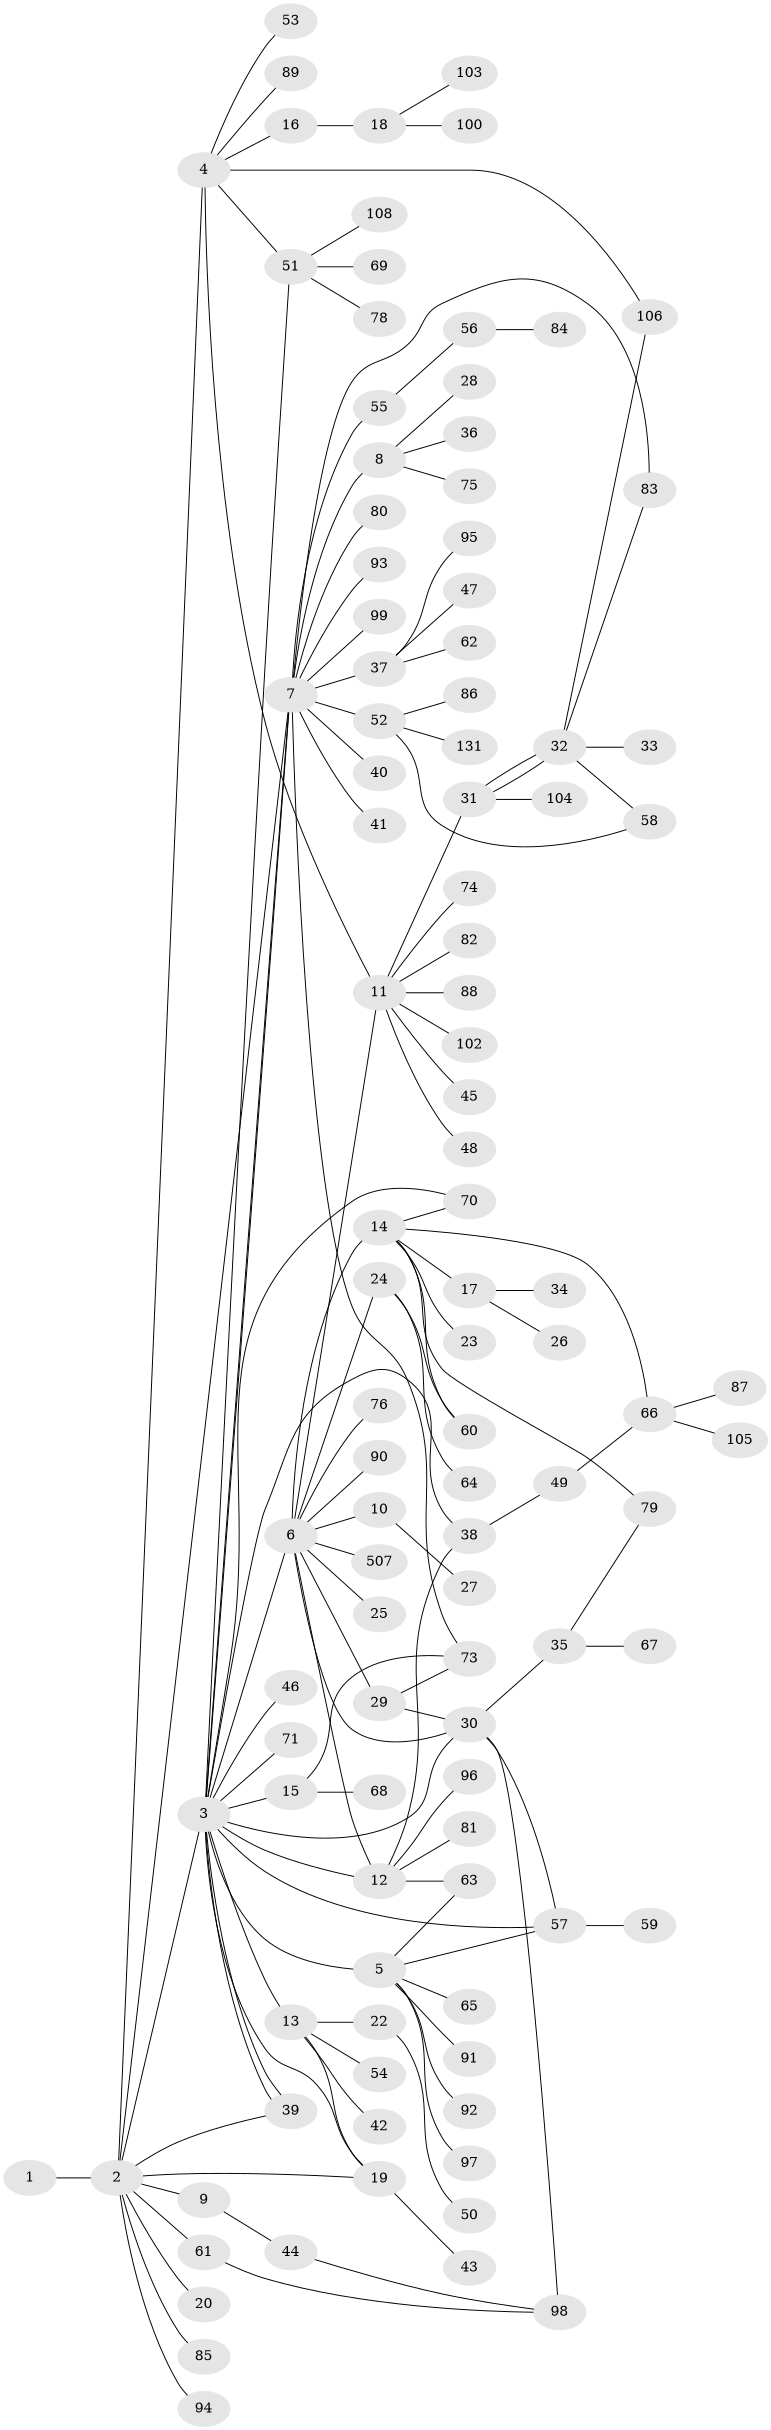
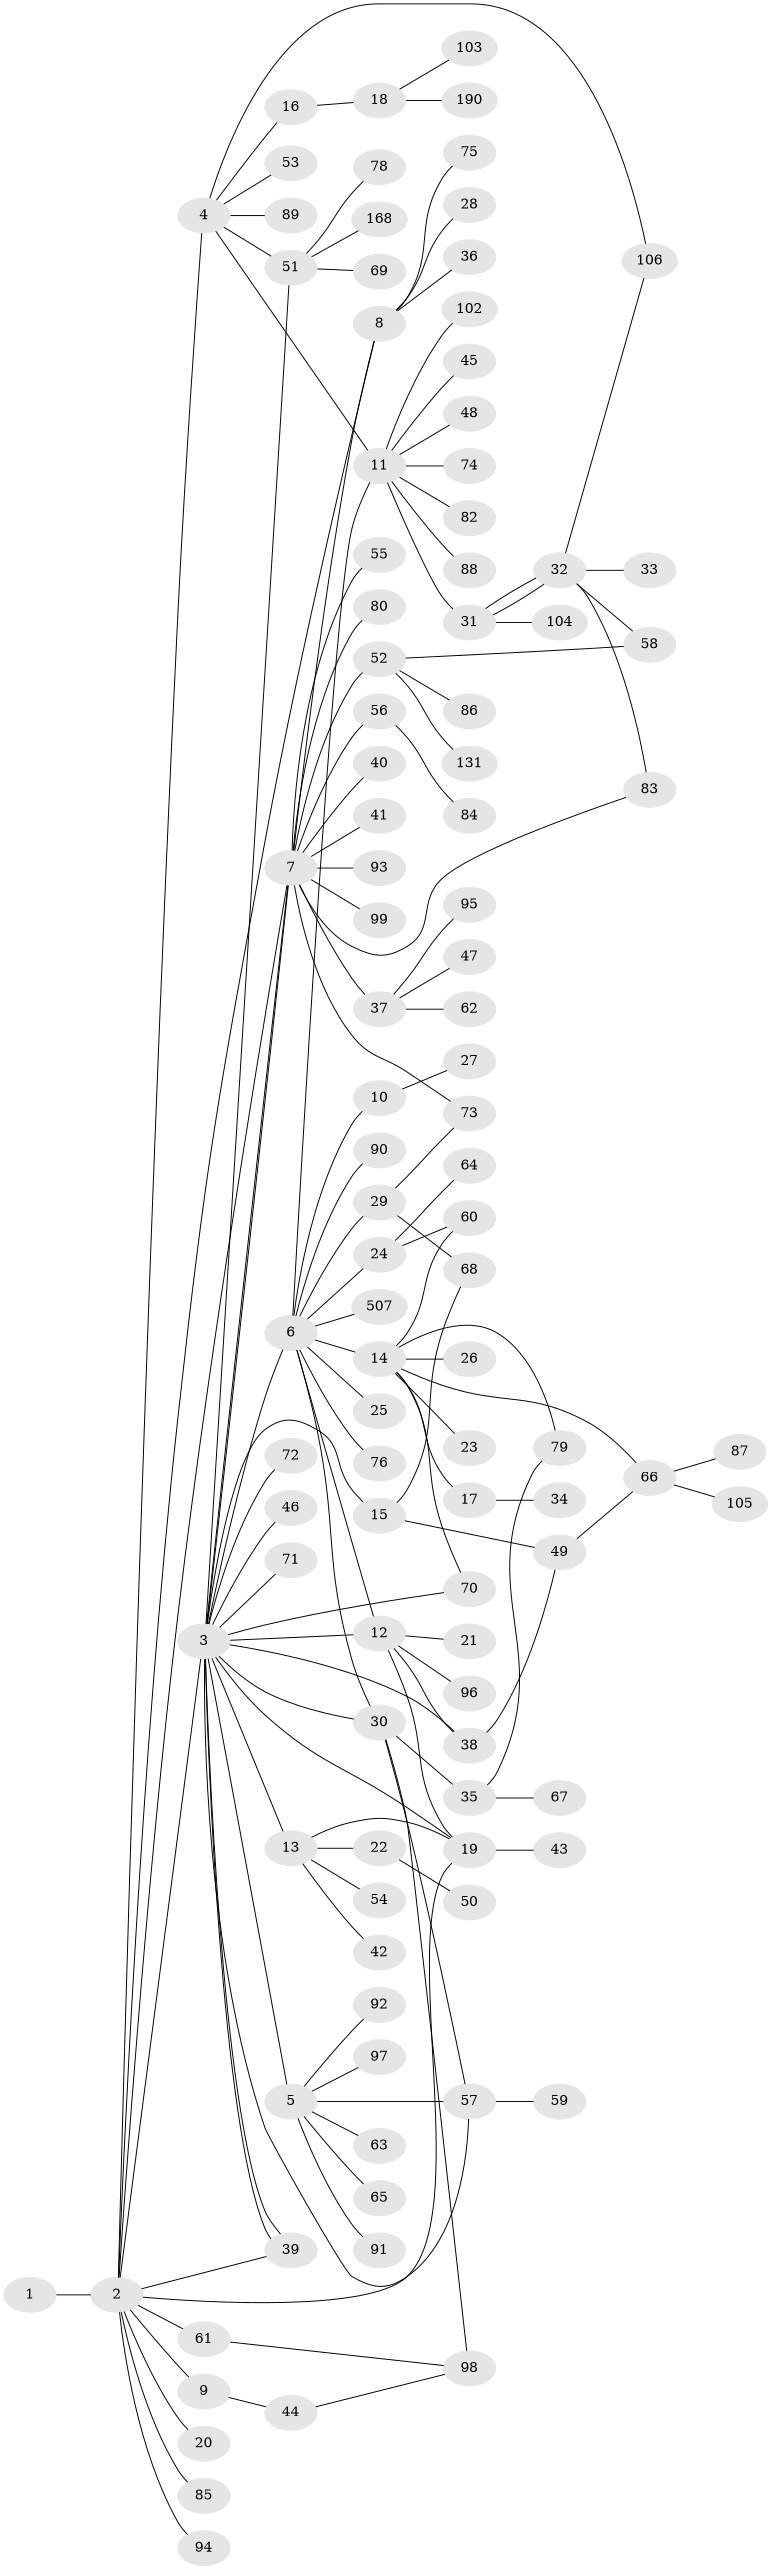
node "100": label "100" -> "190"
node "108": label "108" -> "168"
edge "56" -- "55": now "56" -- "7"
edge "8" -- "2": added
edge "17" -- "26": now "14" -- "26"
node "72": added
edge "73" -- "15": now "49" -- "15"
edge "29" -- "30": now "29" -- "68"
node "81": label "81" -> "21"
edge "12" -- "63": now "12" -- "19"
